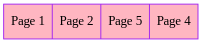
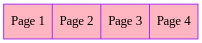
node "Page 1": text "Page 5" -> "Page 3"
